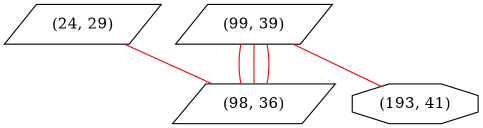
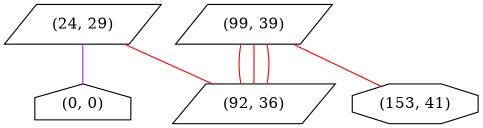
node "(0, 0)": added
node "(98, 36)": label "(98, 36)" -> "(92, 36)"
node "(193, 41)": label "(193, 41)" -> "(153, 41)"
